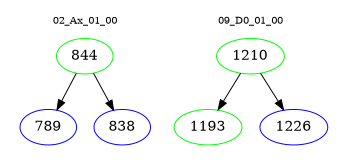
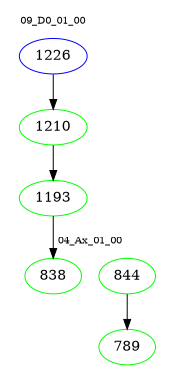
cluster "02_Ax_01_00": label "02_Ax_01_00" -> "04_Ax_01_00"
edge "844" -> "838": now "1193" -> "838"
edge "1210" -> "1226": reversed
node "789": color blue -> green
node "838": color blue -> green
